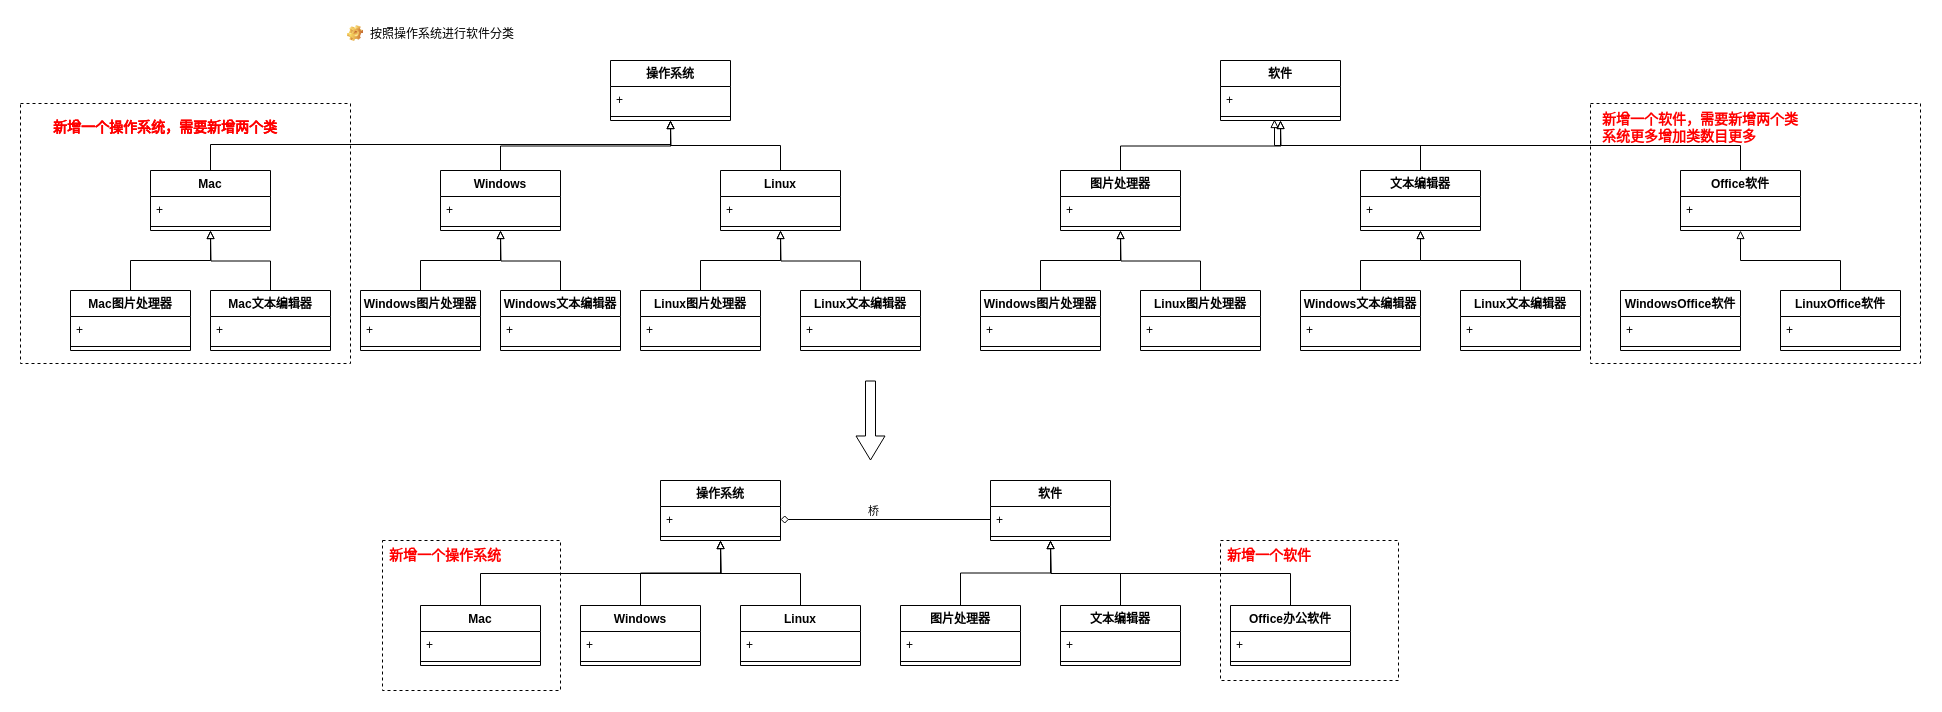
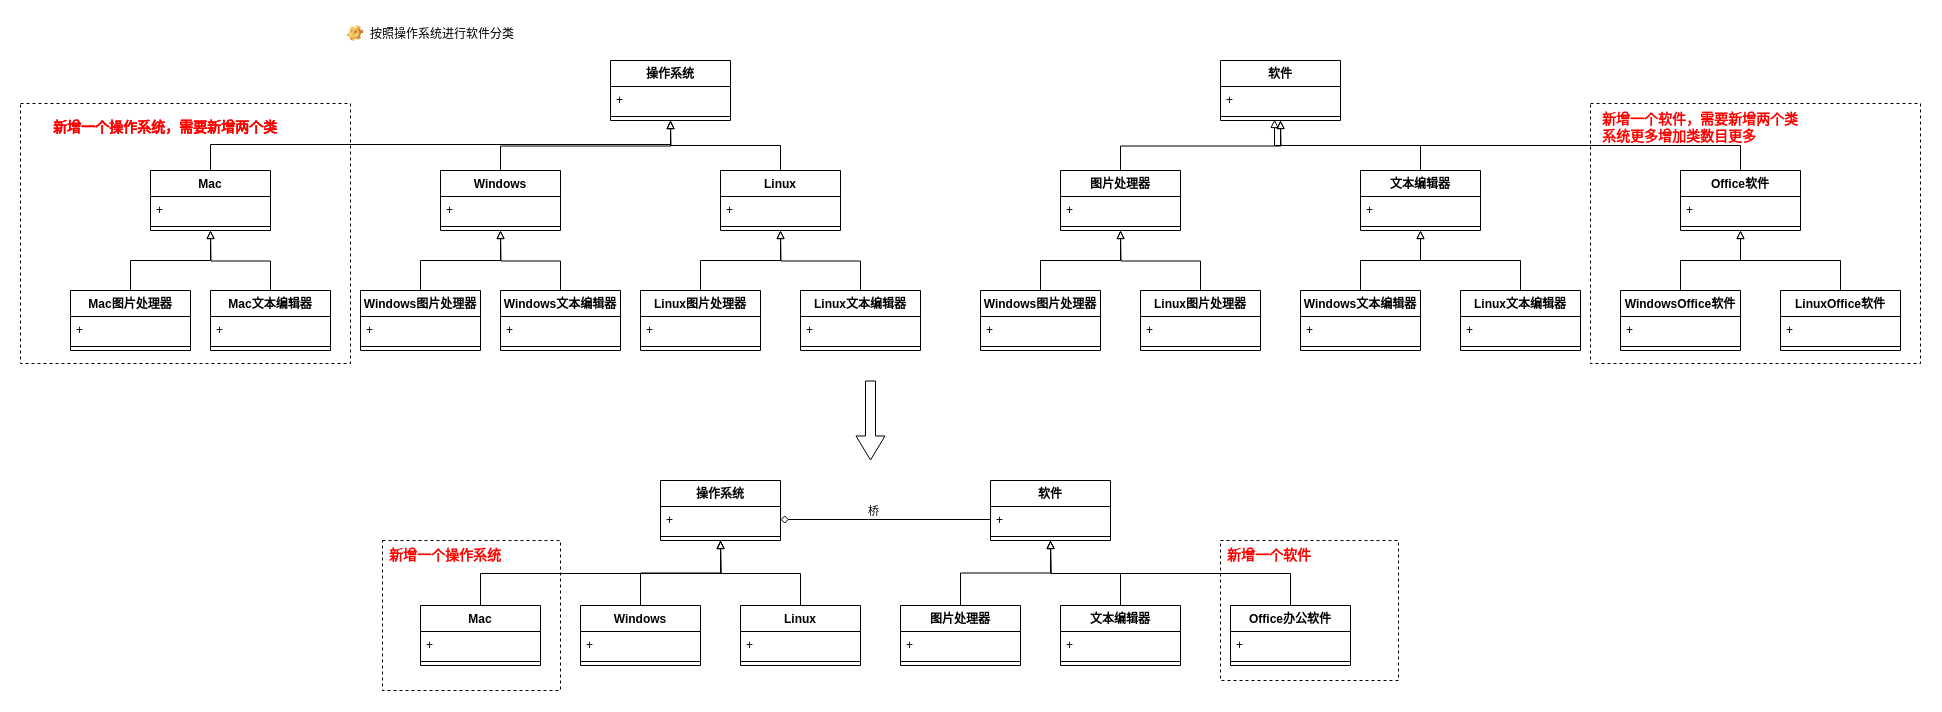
edge "WindowsOffice软件" -> "Office软件": added
